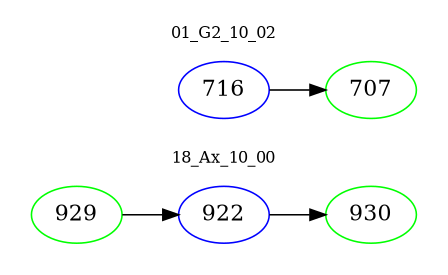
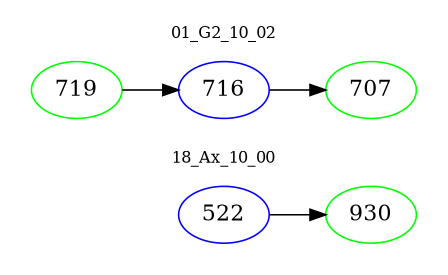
node "719": added
node "929": removed
node "922": label "922" -> "522"
